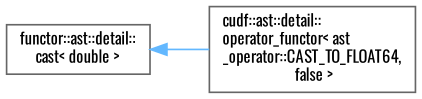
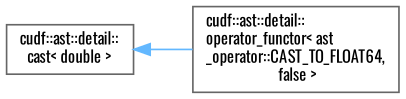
node "functor::ast::detail:: cast< double >": label "functor::ast::detail:: cast< double >" -> "cudf::ast::detail:: cast< double >"
